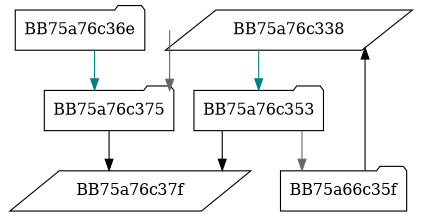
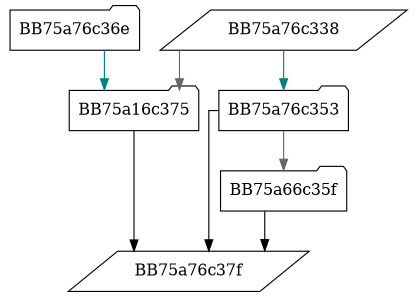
node "BB75a76c375": label "BB75a76c375" -> "BB75a16c375"
edge "BB75a66c35f" -> "BB75a76c338": now "BB75a66c35f" -> "BB75a76c37f"
